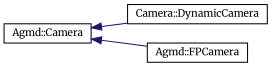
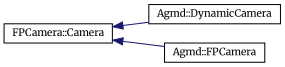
node "Camera::DynamicCamera": label "Camera::DynamicCamera" -> "Agmd::DynamicCamera"
node "Agmd::Camera": label "Agmd::Camera" -> "FPCamera::Camera"
